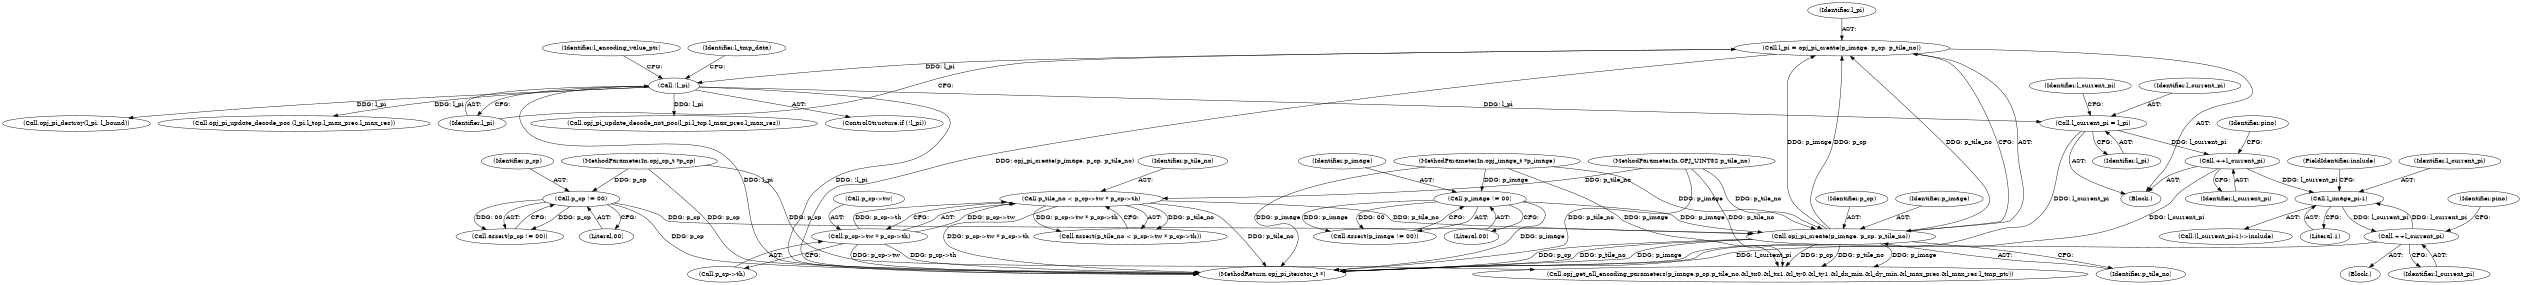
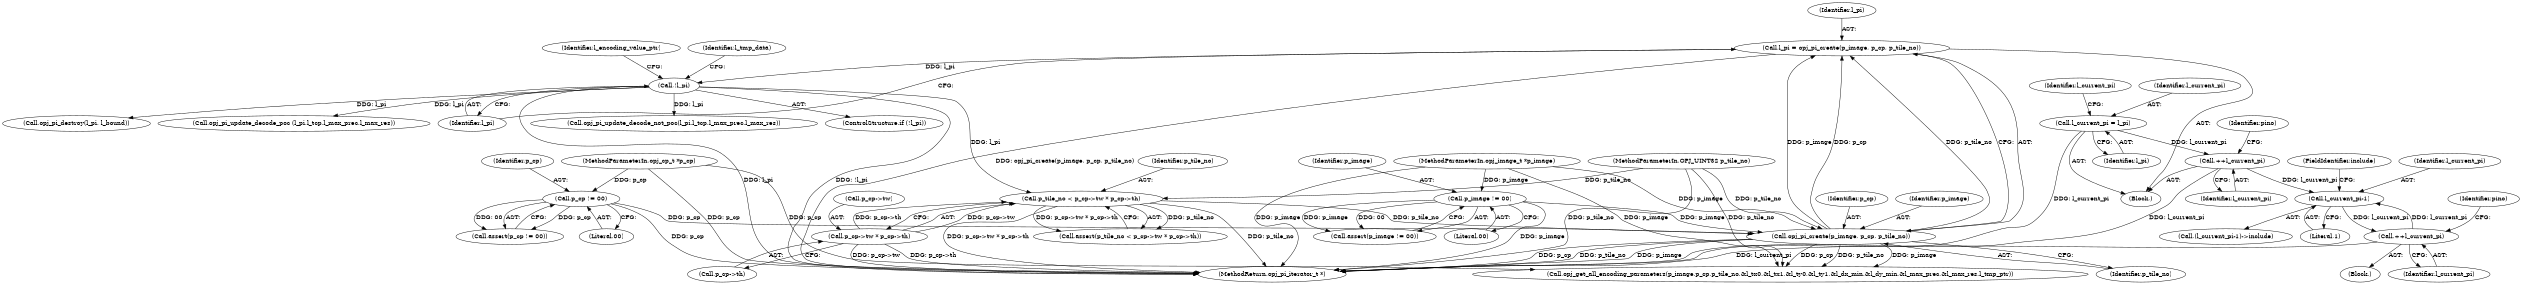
edge "(Call,!l_pi)" -> "(Call,l_current_pi = l_pi)": now "(Call,!l_pi)" -> "(Call,p_tile_no < p_cp->tw * p_cp->th)"
node "(Call,l_image_pi-1)": label "(Call,l_image_pi-1)" -> "(Call,l_current_pi-1)"
